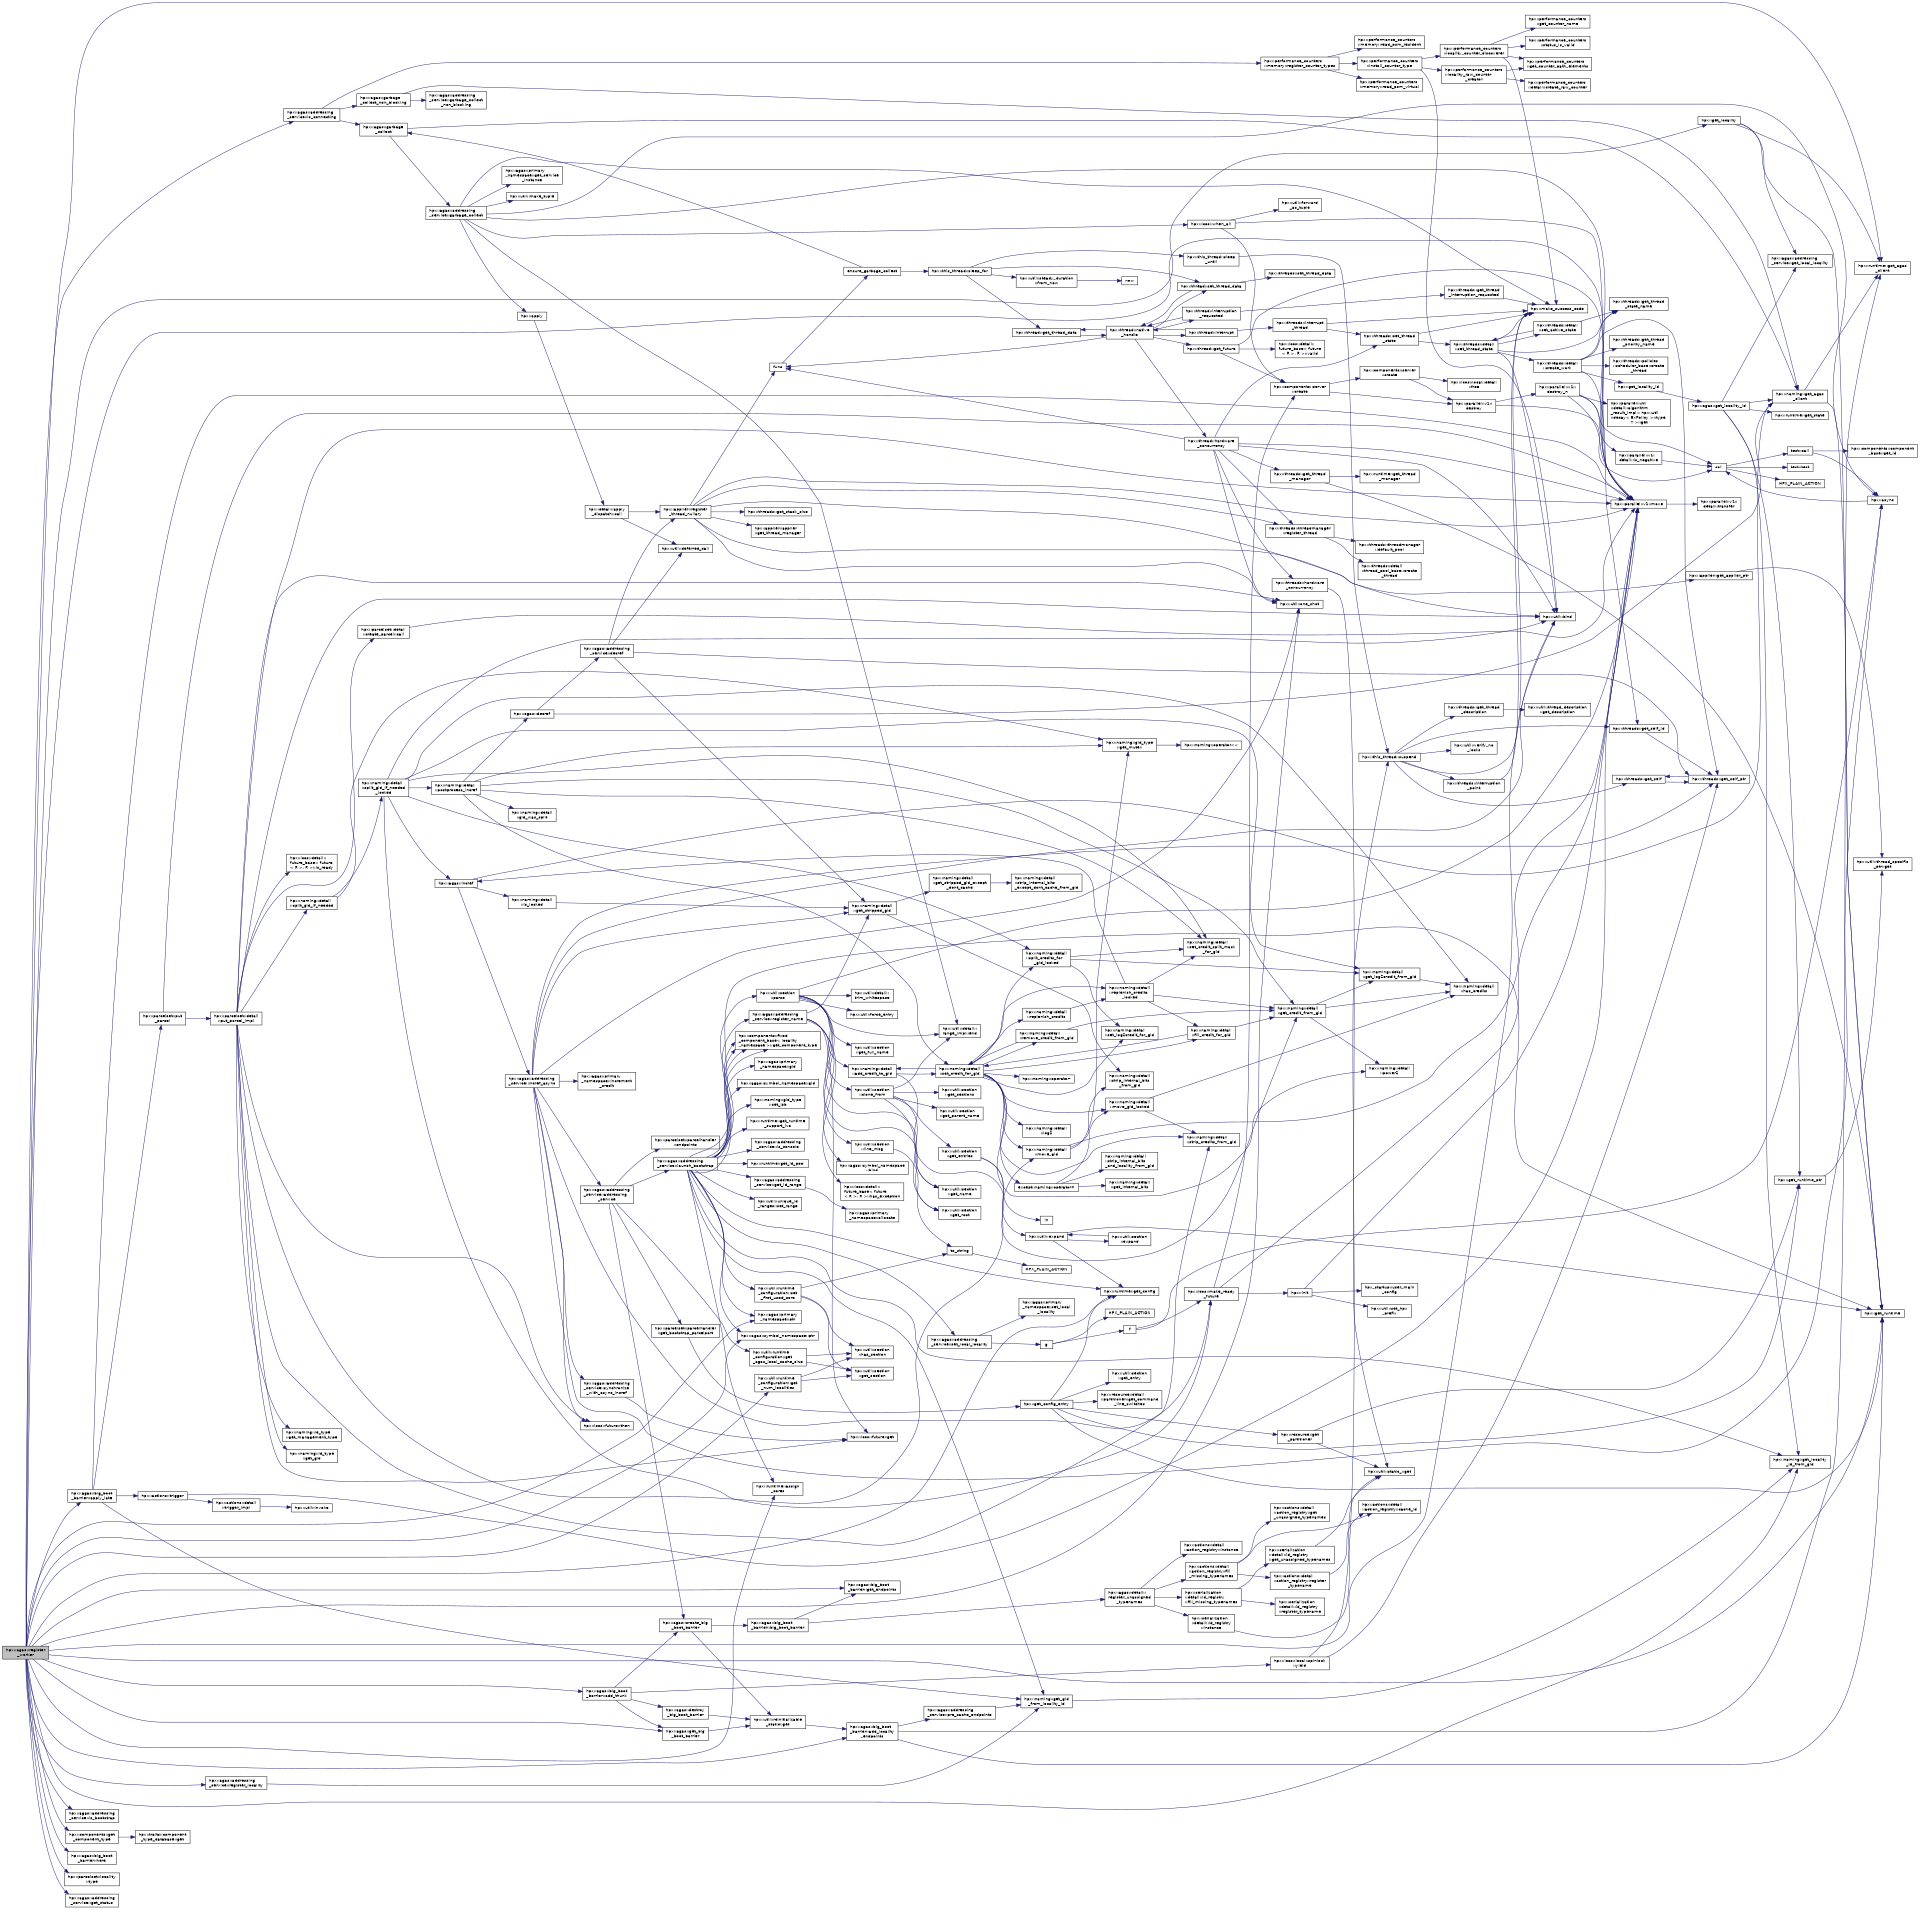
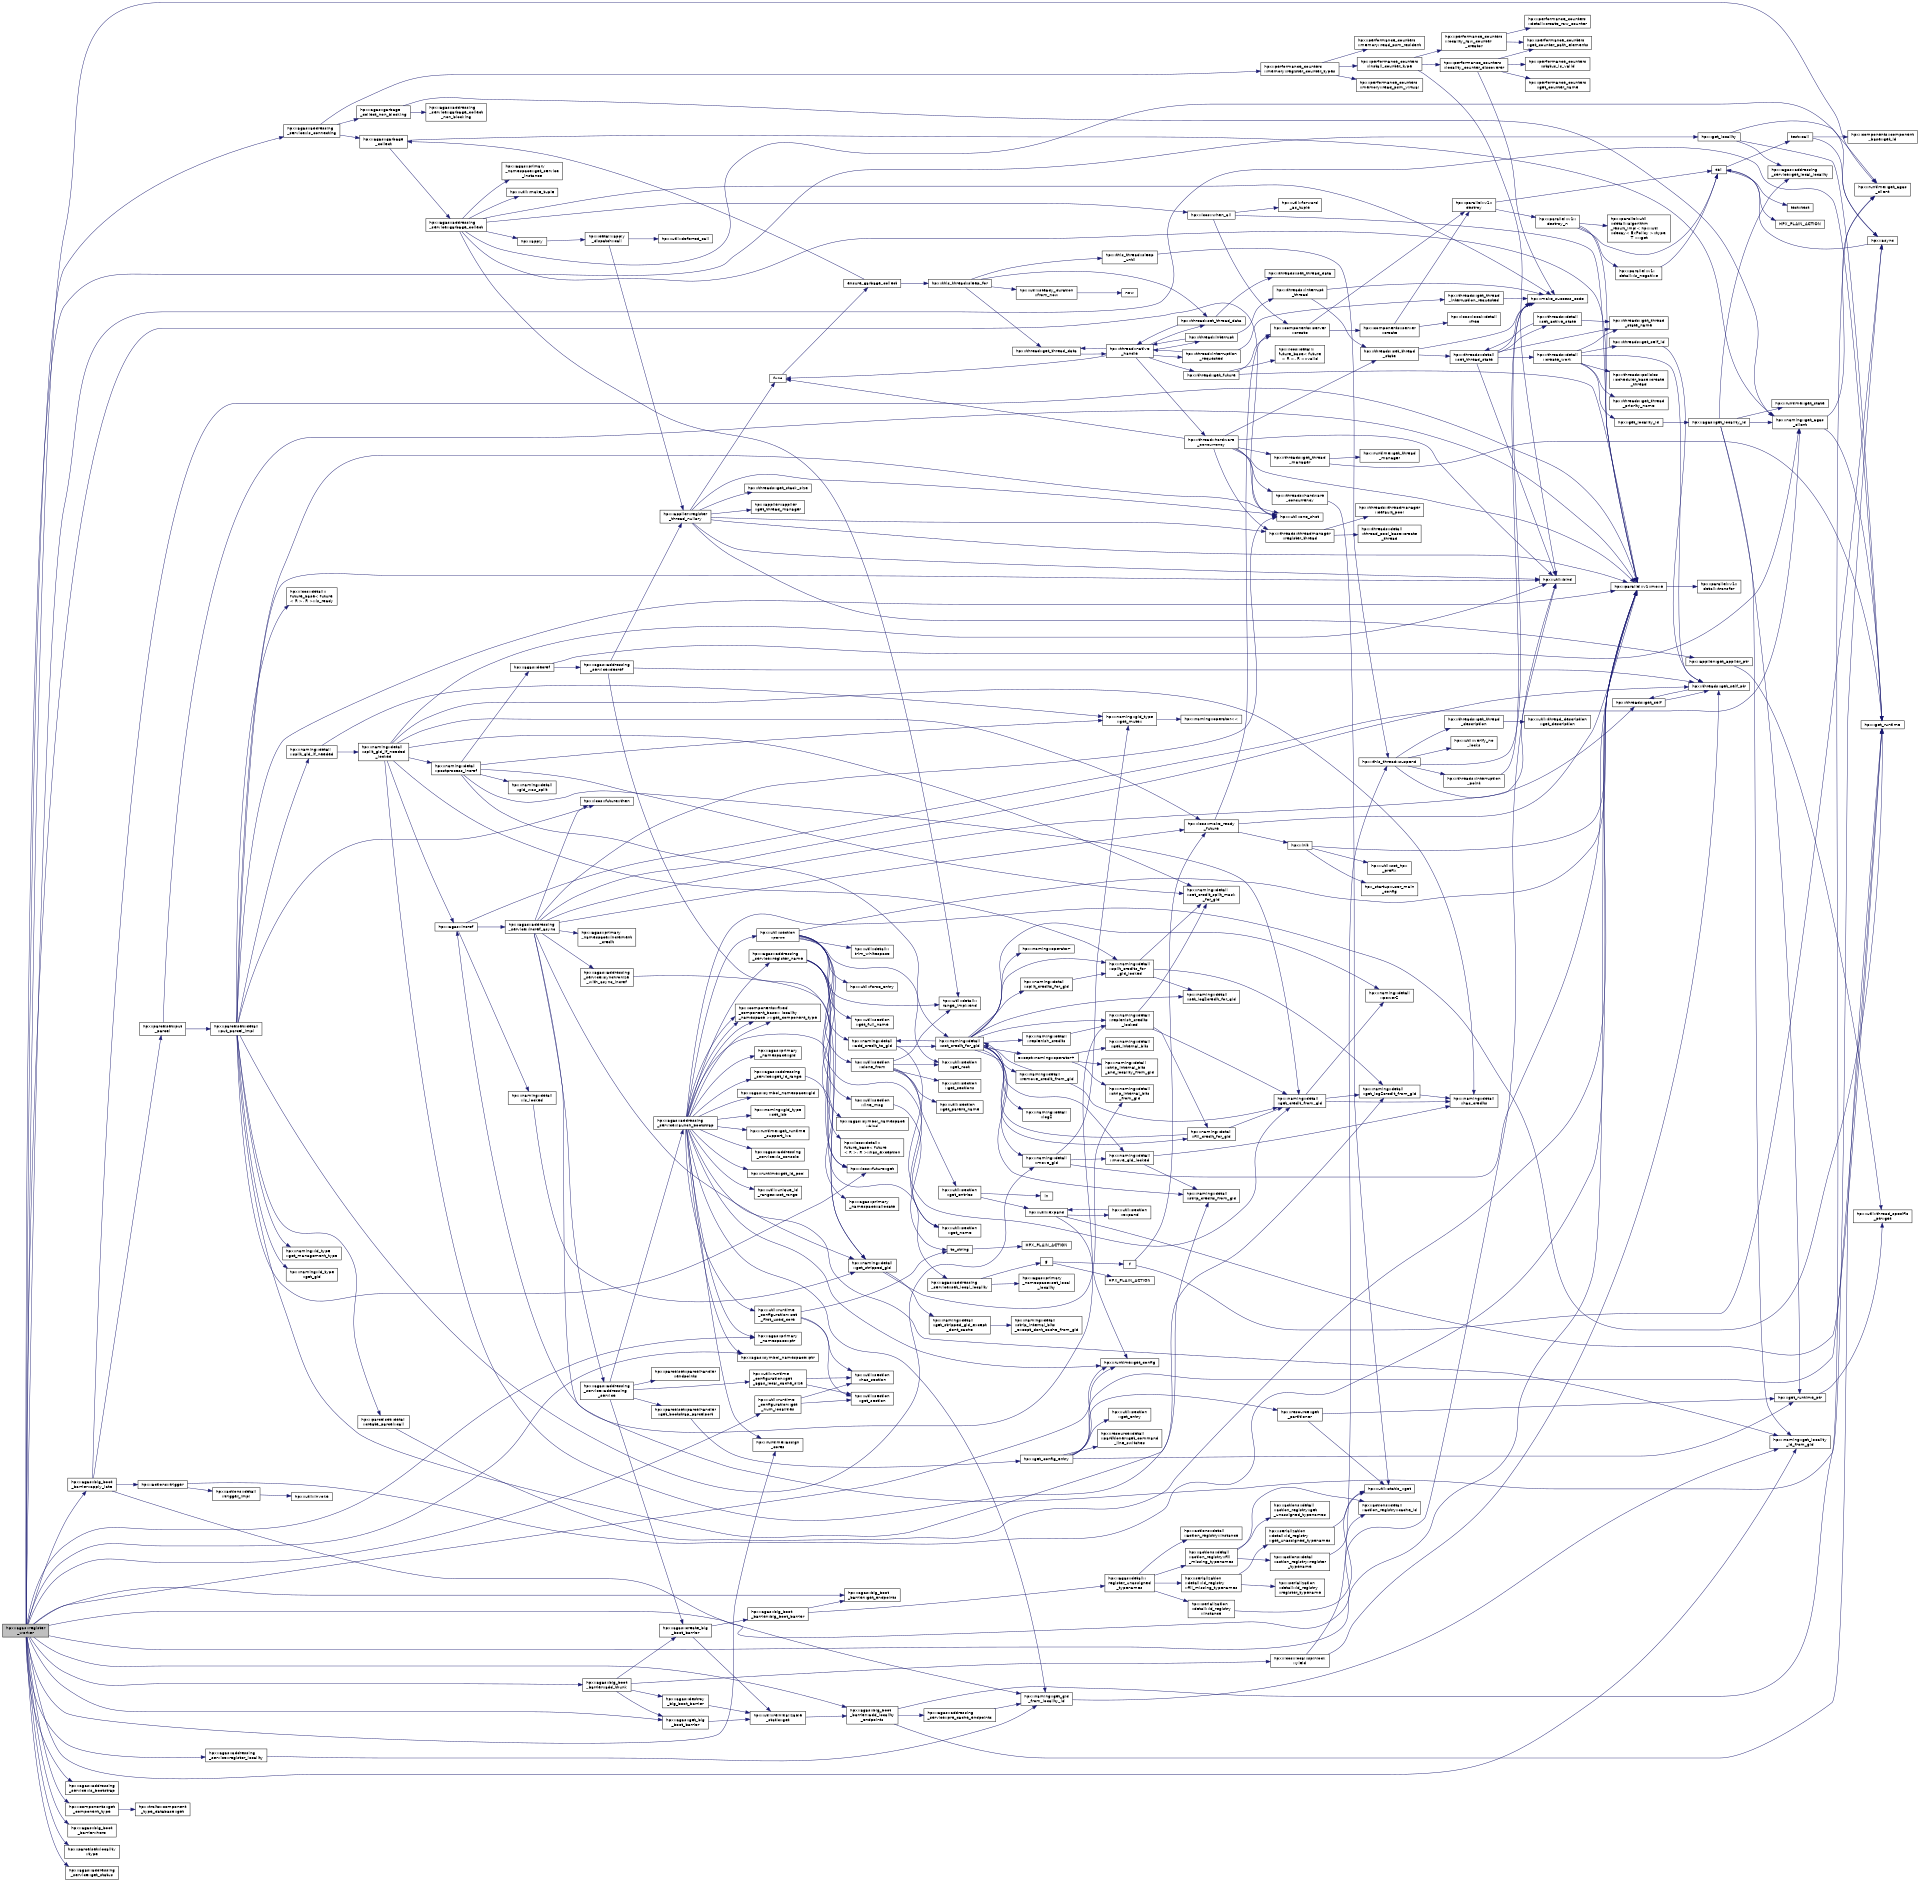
edge "hpx::agas::addressing _service::decref" -> "hpx::util::deferred_call": removed
edge "hpx::this_thread::suspend" -> "hpx::threads::get_self_id": removed
node "hpx::naming::detail ::split_credits_for_gid": added
